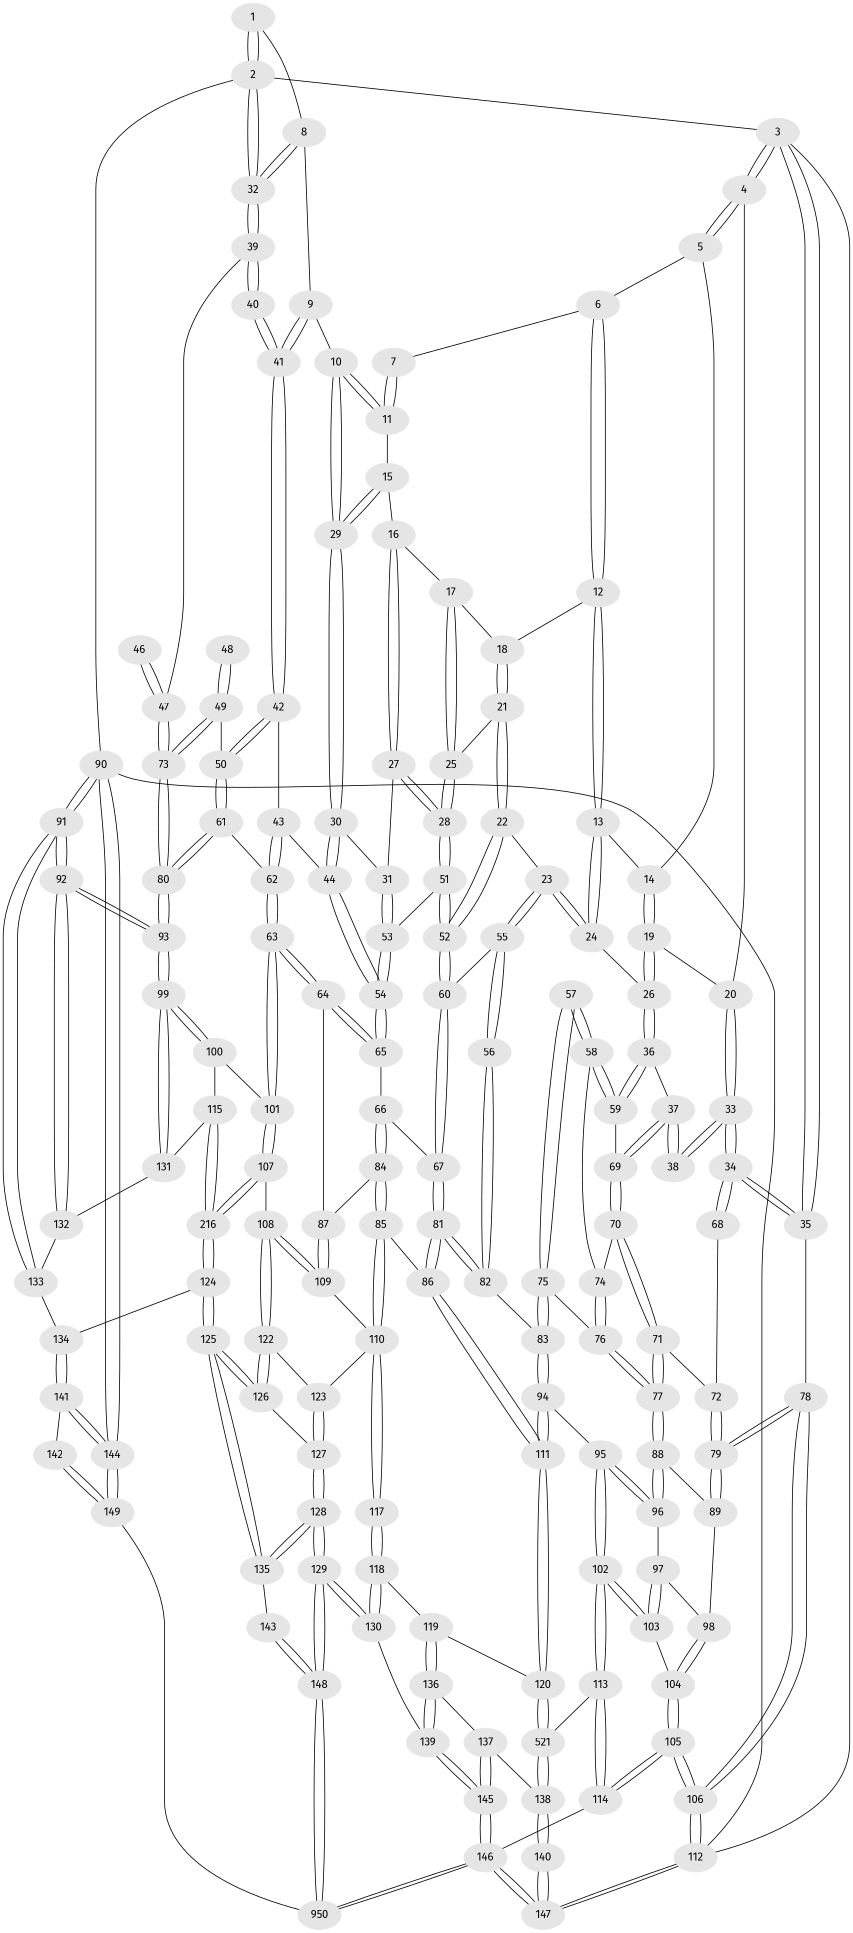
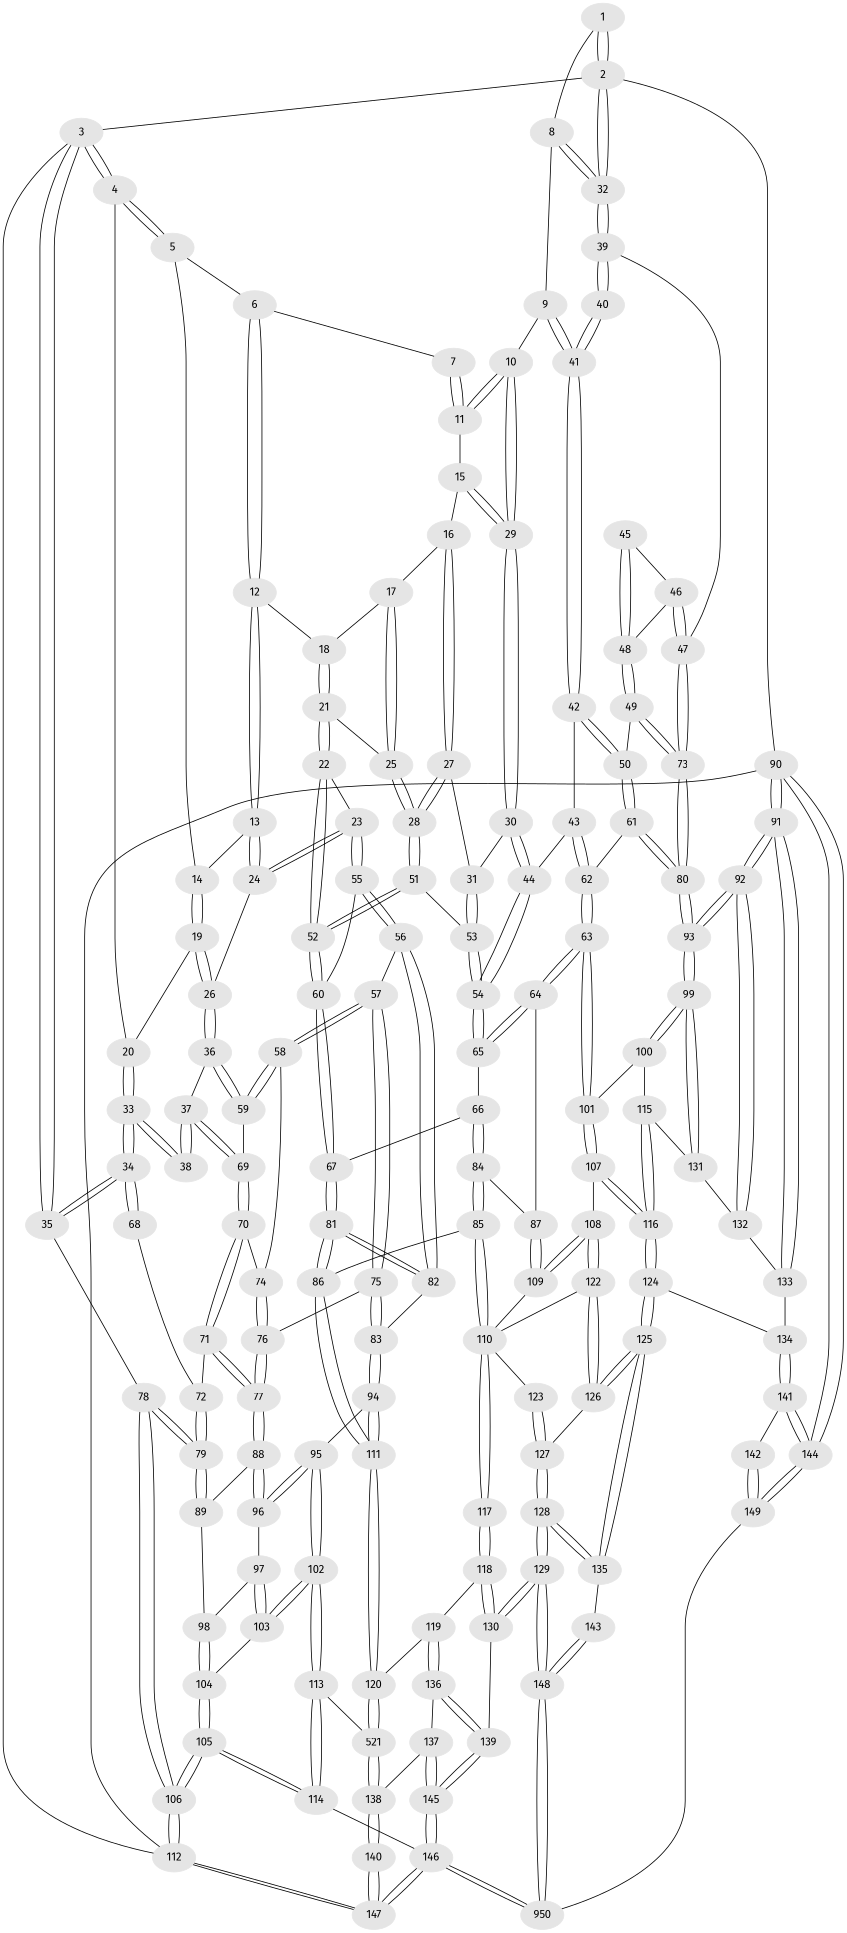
node "45": added
edge "46" -- "48": added
edge "56" -- "57": added
node "216": label "216" -> "116"
edge "122" -- "123": now "122" -- "110"
